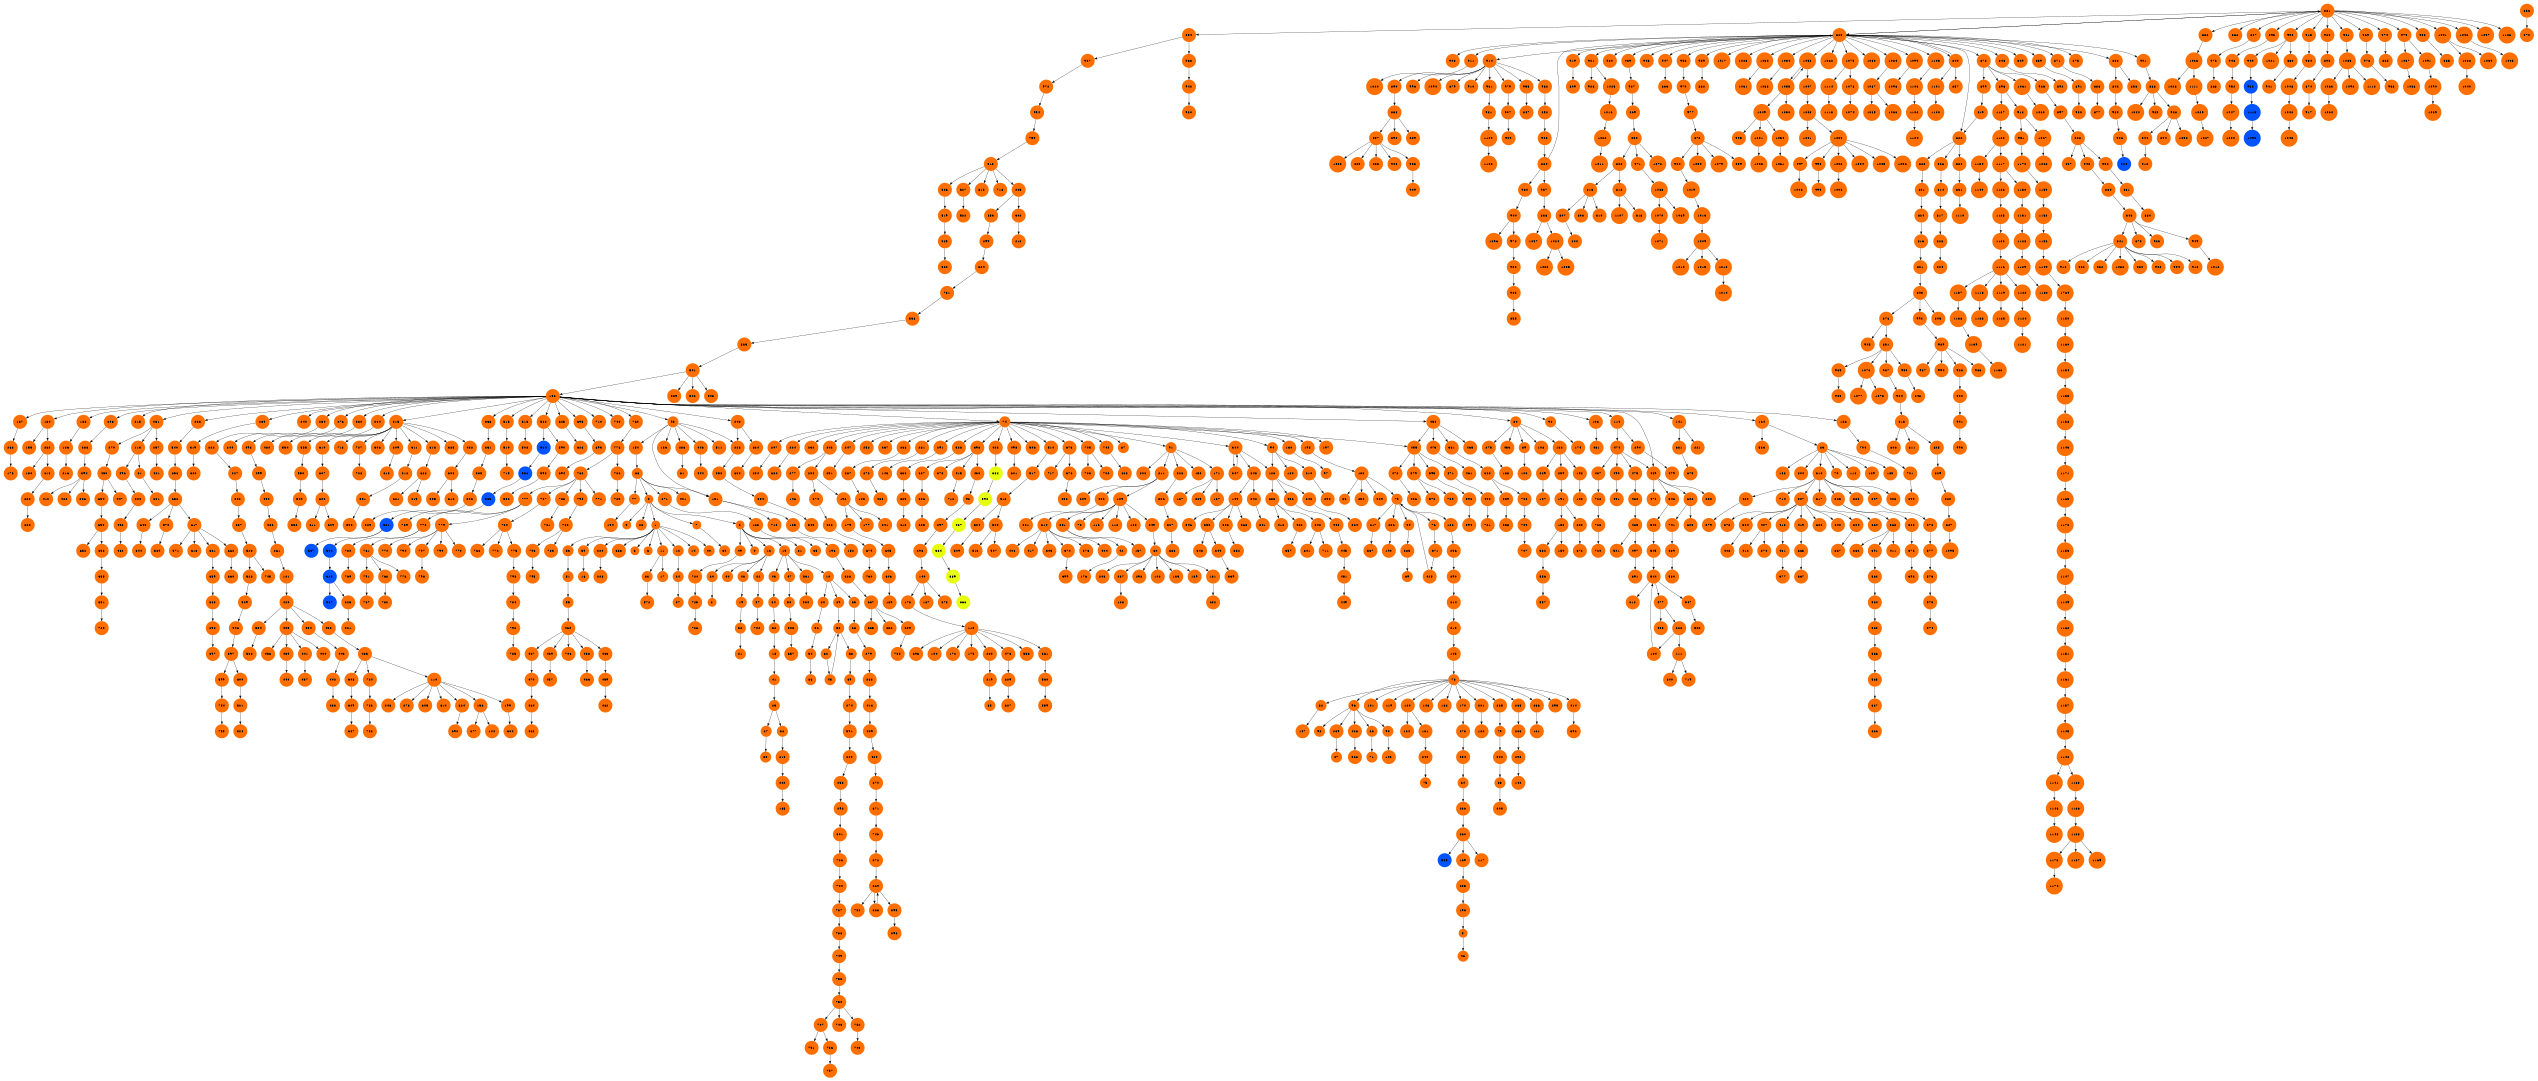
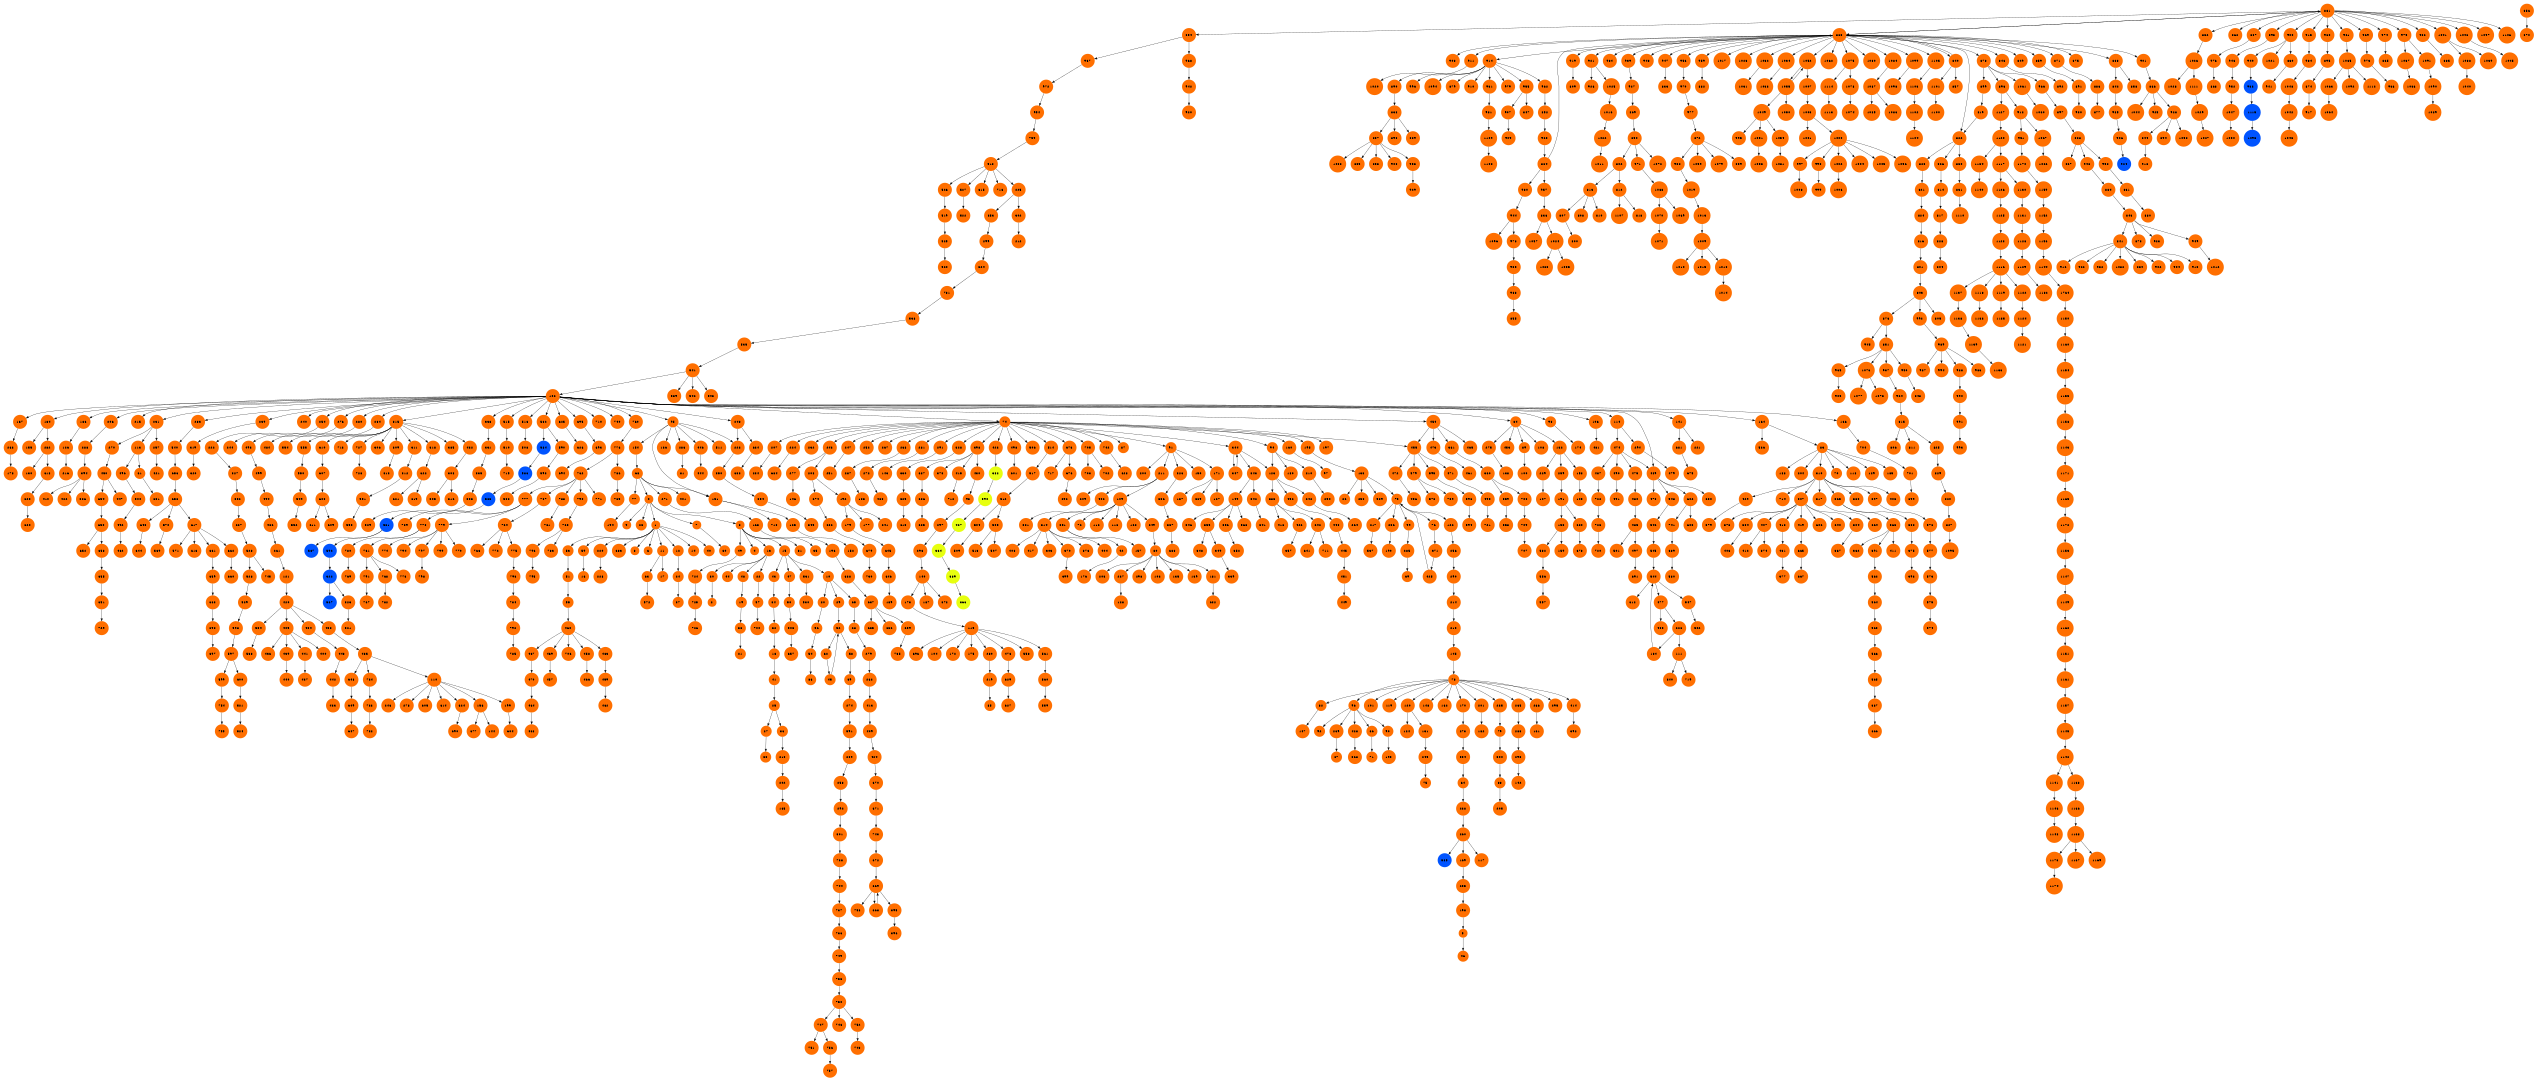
edge "979" -> "907": now "955" -> "907"
